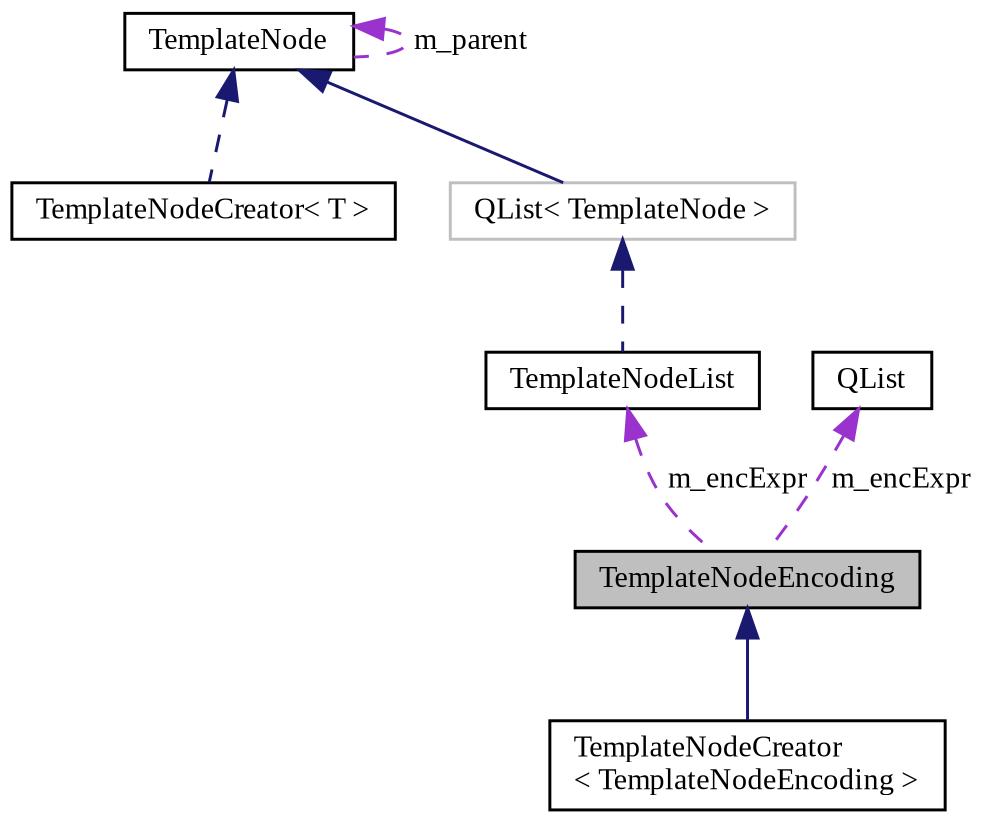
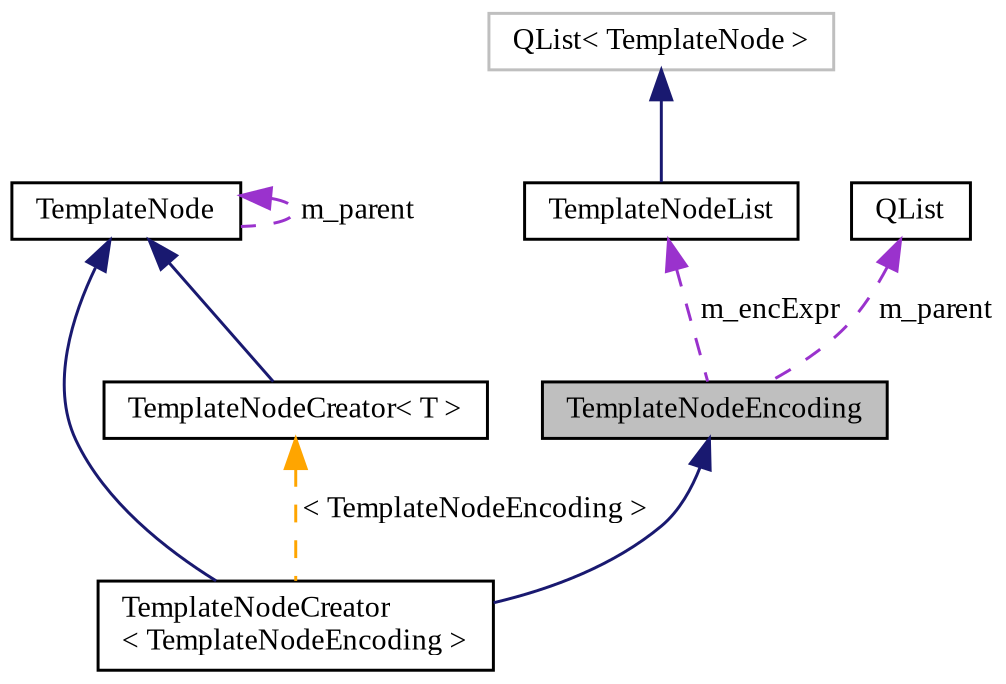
edge "QList< TemplateNode >" -> "TemplateNode": now "TemplateNodeCreator < TemplateNodeEncoding >" -> "TemplateNode"
edge "TemplateNodeCreator< T >" -> "TemplateNode": style dashed -> solid
edge "TemplateNodeList" -> "QList< TemplateNode >": style dashed -> solid
edge "TemplateNodeEncoding" -> "QList": label " m_encExpr" -> " m_parent"
edge "TemplateNodeCreator < TemplateNodeEncoding >" -> "TemplateNodeCreator< T >": added, label "< TemplateNodeEncoding >"
